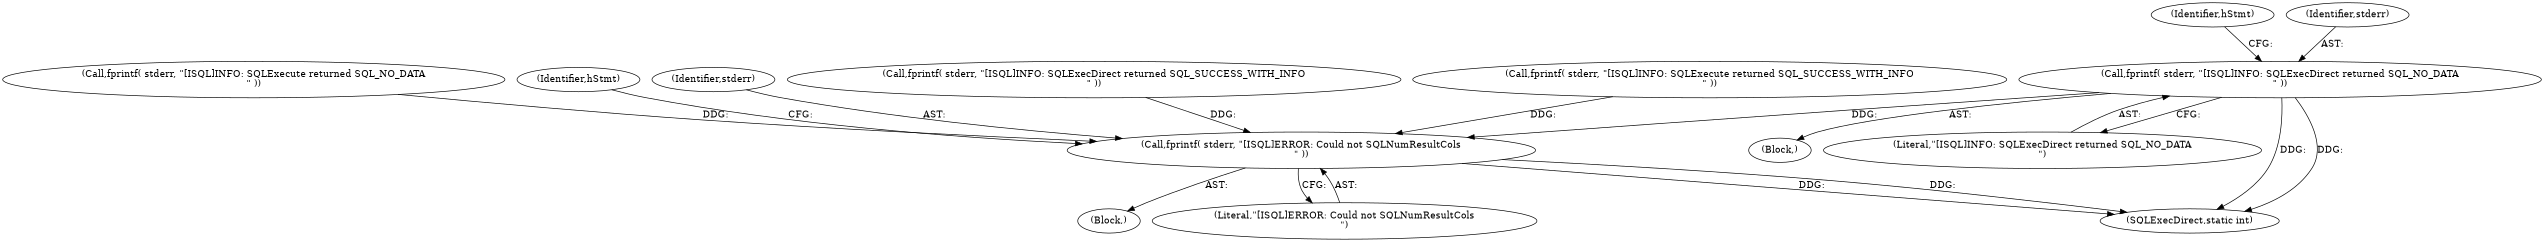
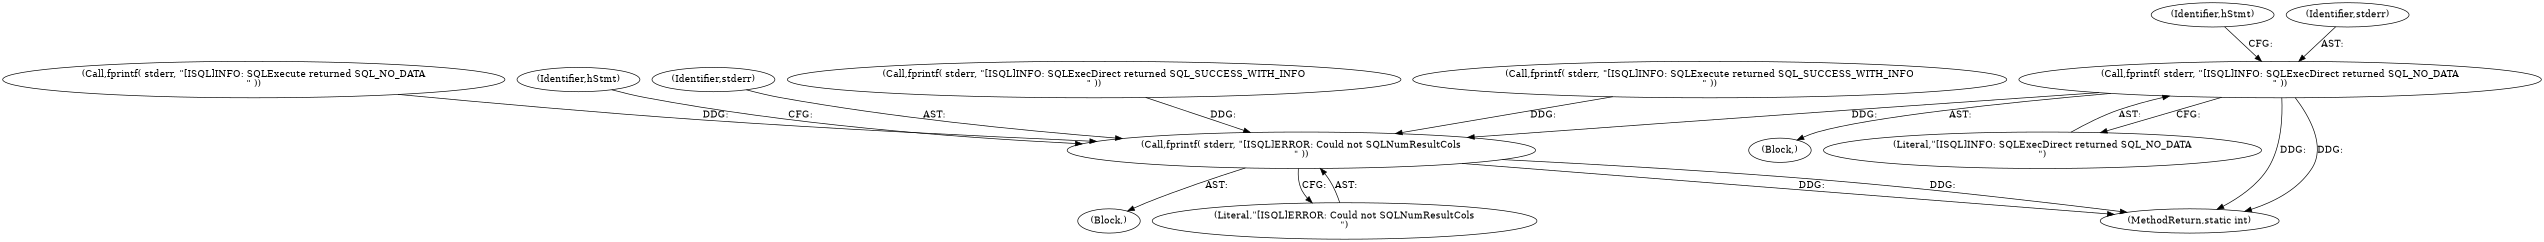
node "(SQLExecDirect,static int)": label "(SQLExecDirect,static int)" -> "(MethodReturn,static int)"
